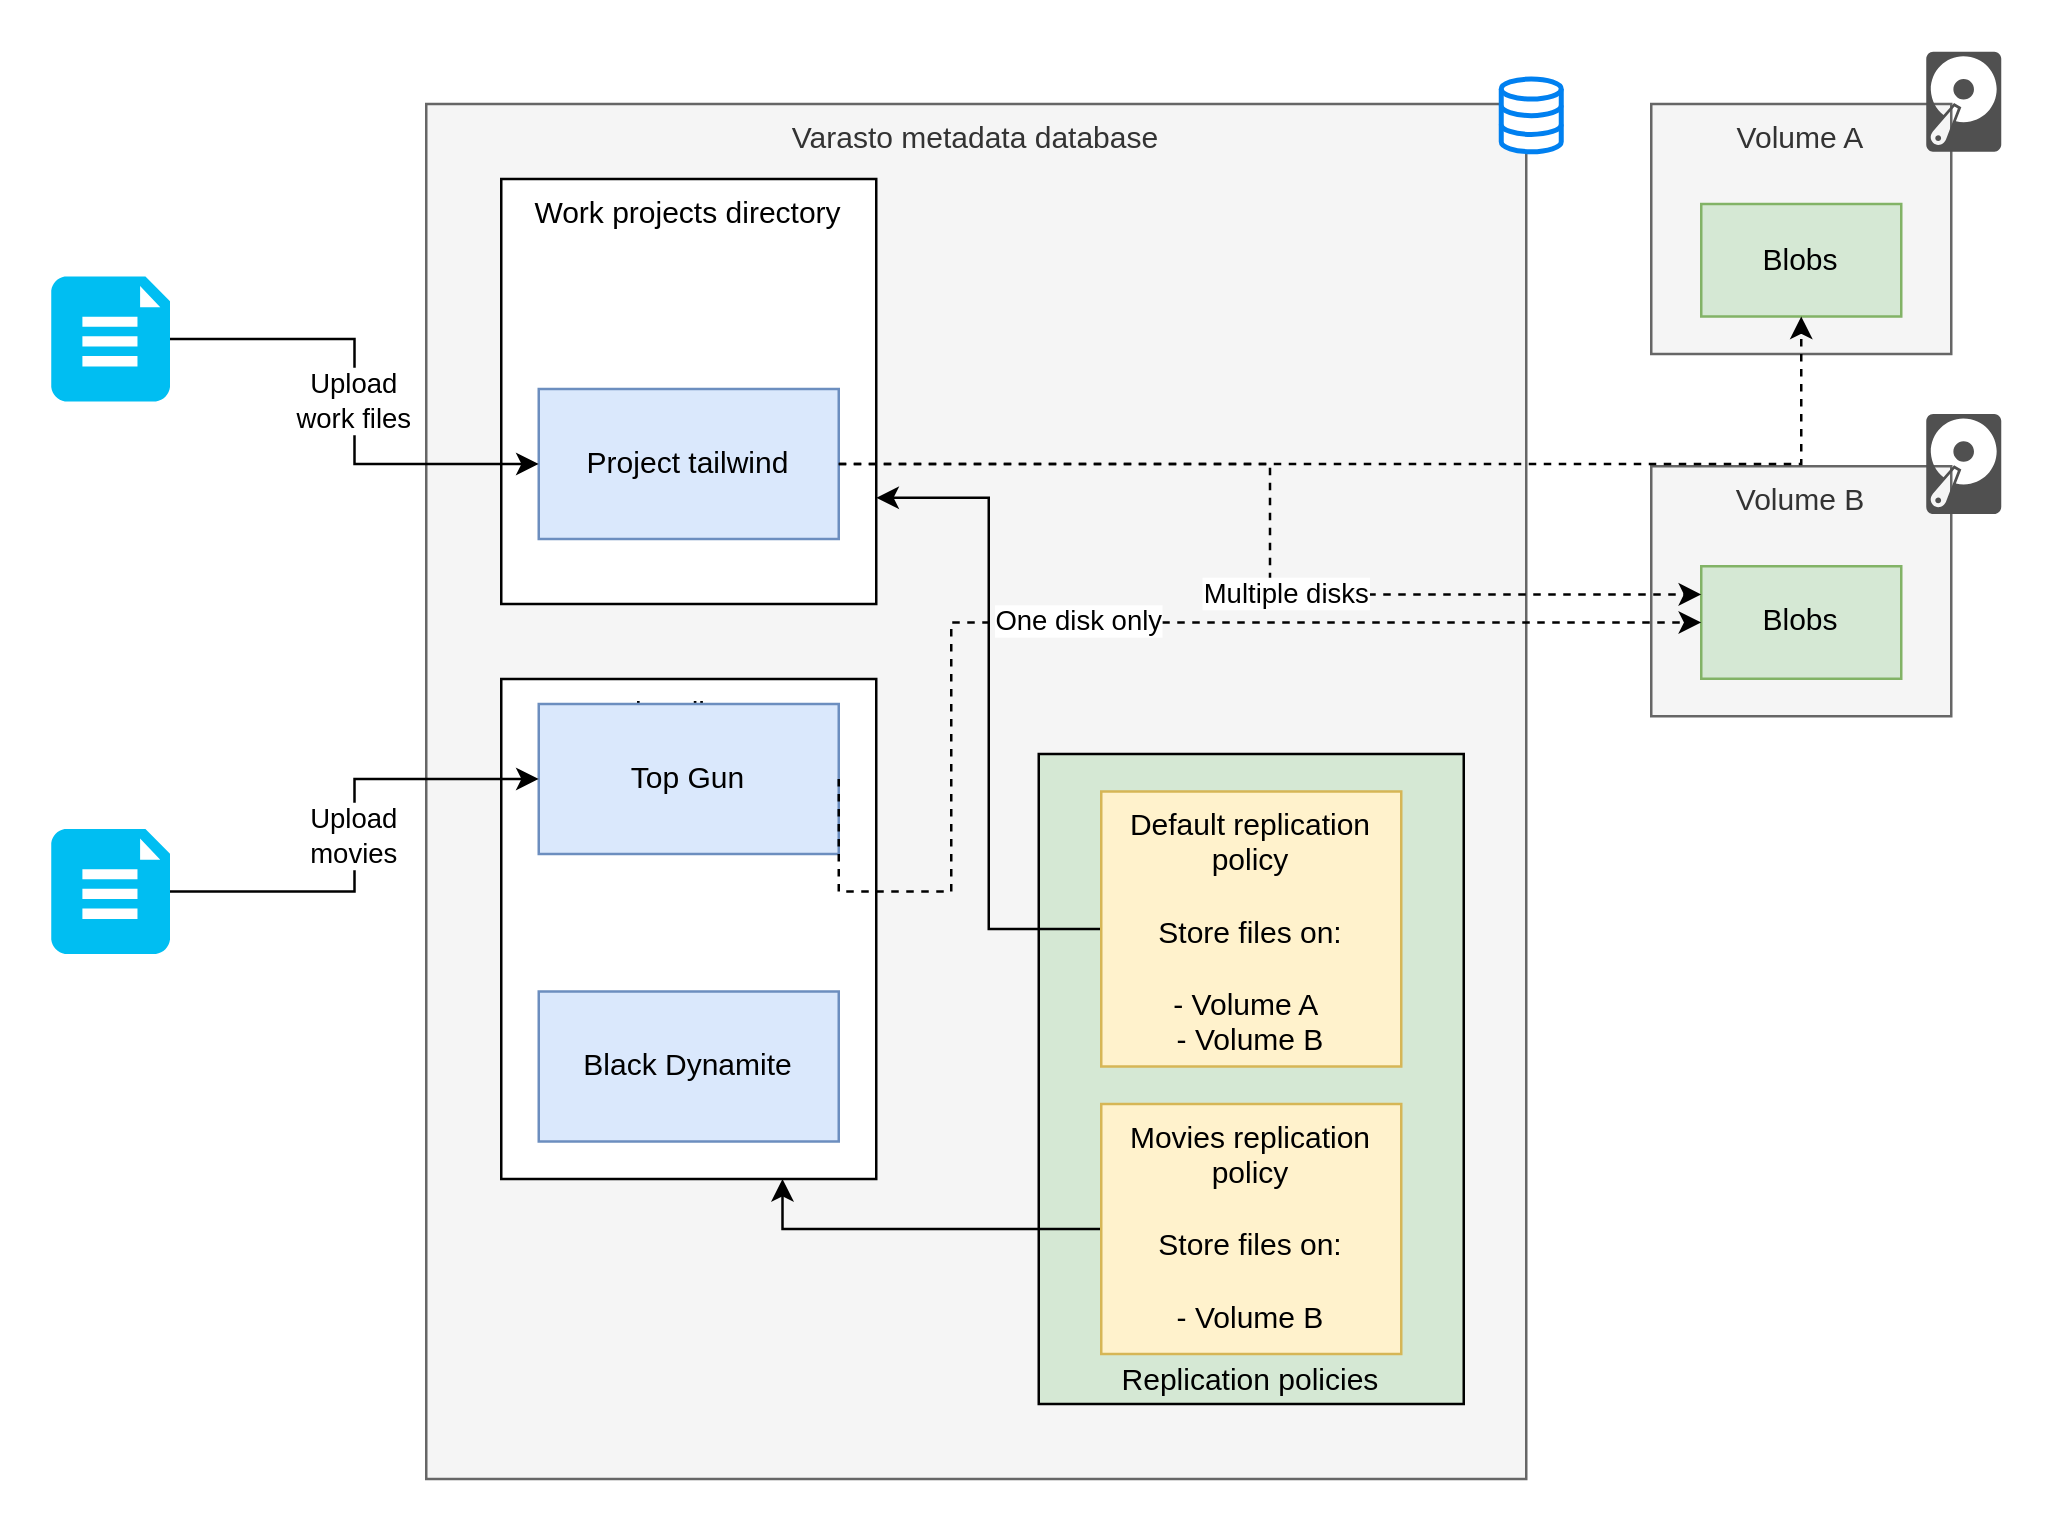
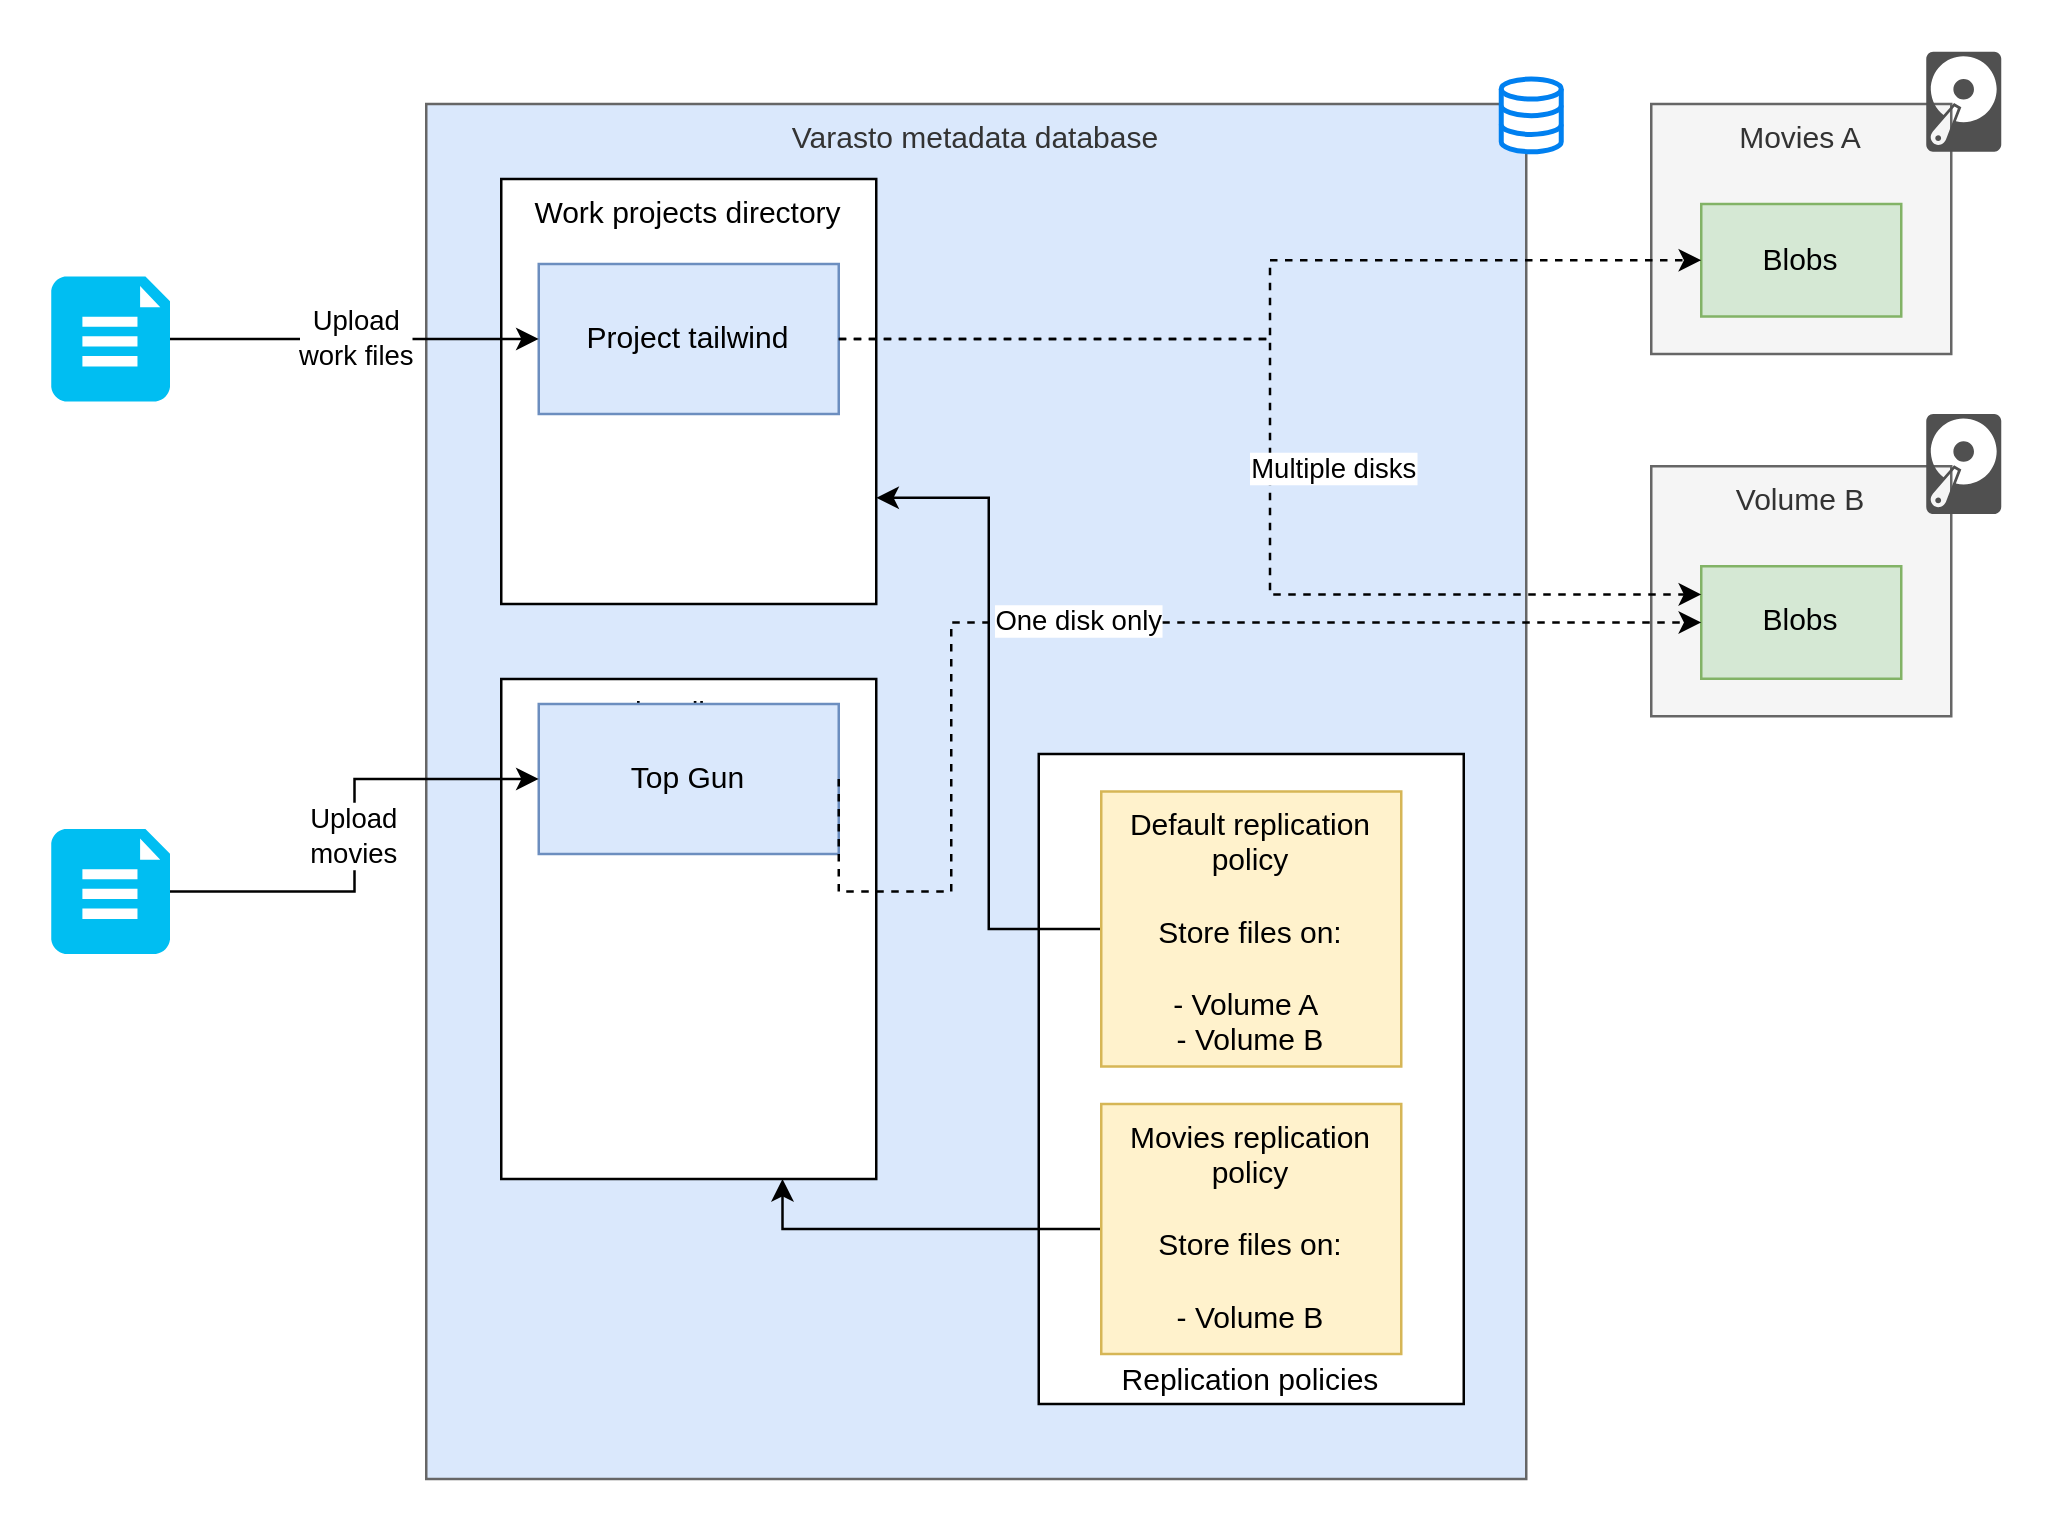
node "Volume A": label "Volume A" -> "Movies A"
node "Project tailwind": moved (689, 464) -> (689, 339)
node "Varasto metadata database": fillcolor #f5f5f5 -> #dae8fc
node "Black Dynamite": removed
node "Replication policies": fillcolor #d5e8d4 -> #ffffff
